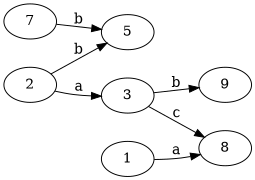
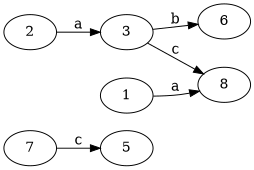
edge "7" -> "5": label "b" -> "c"
edge "2" -> "5": removed, label "b"
node "9": label "9" -> "6"
